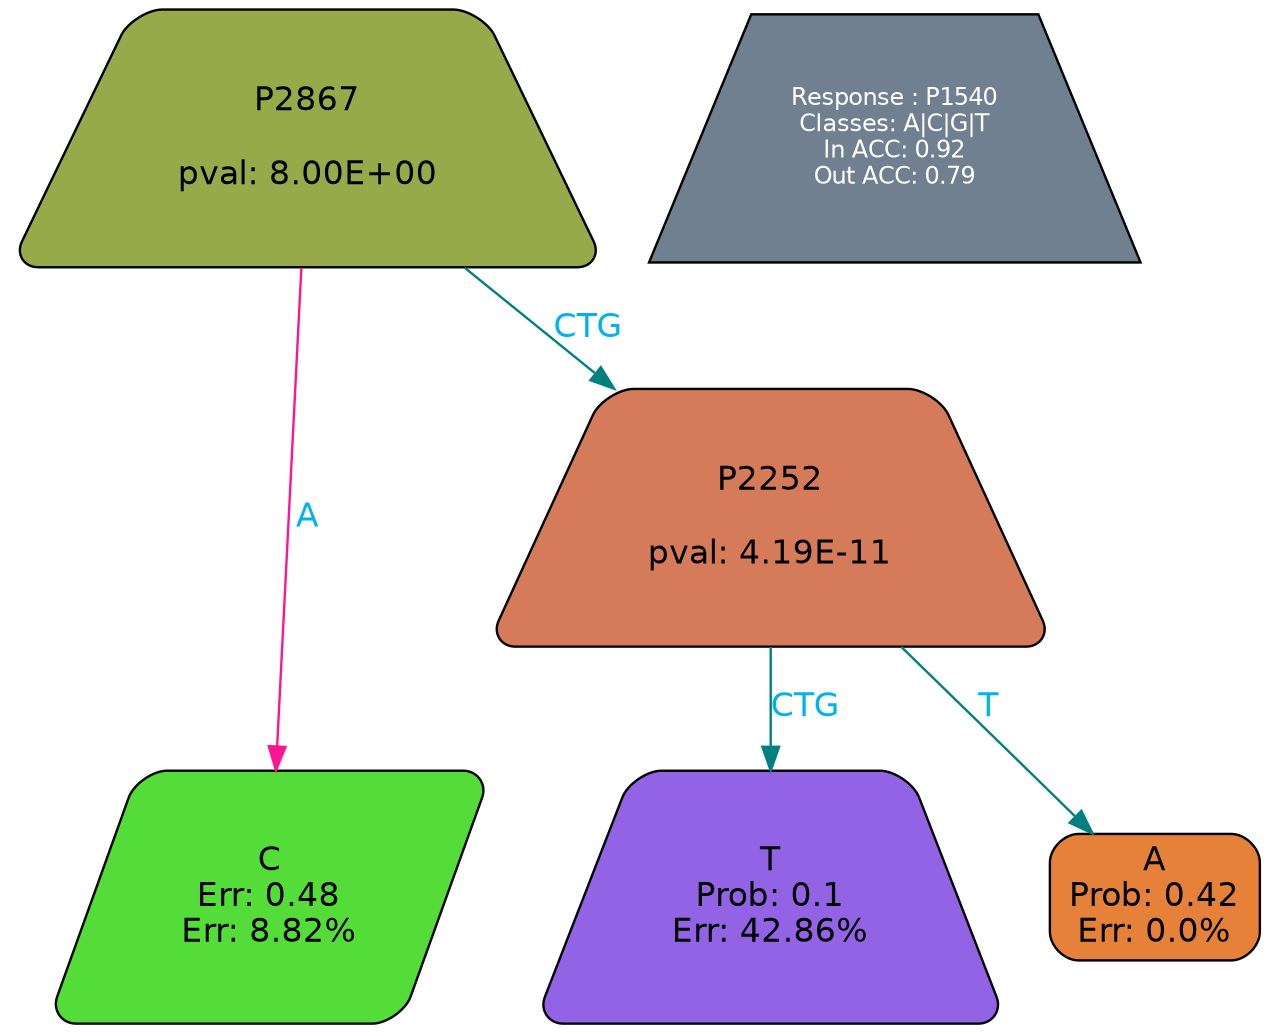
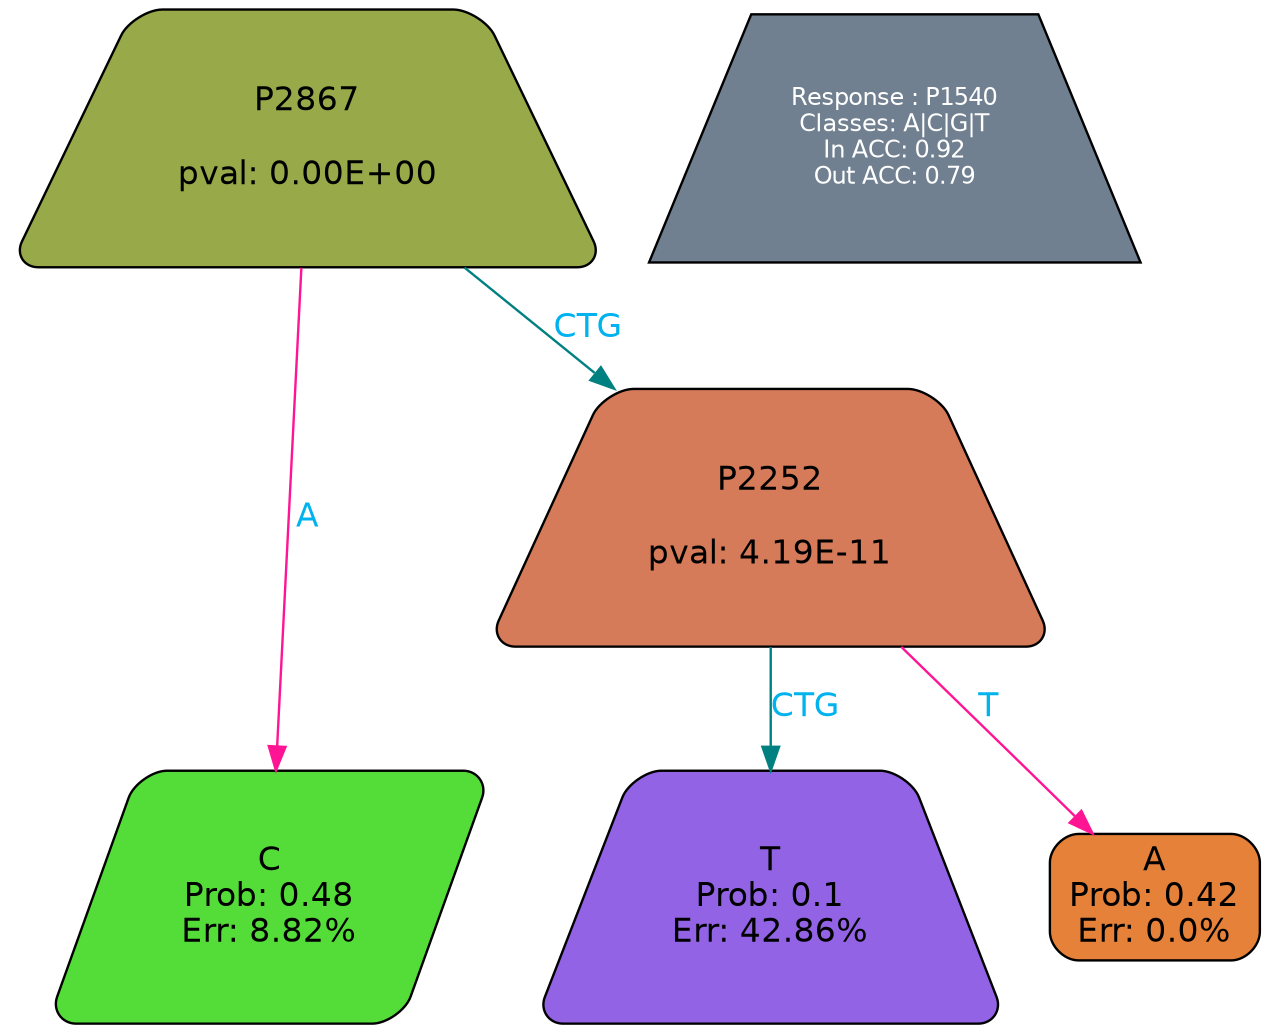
node "P2867 pval: 8.00E+00": label "P2867 pval: 8.00E+00" -> "P2867 pval: 0.00E+00"
edge "P2252 pval: 4.19E-11" -> "A Prob: 0.42 Err: 0.0%": color teal -> deeppink
node "C Err: 0.48 Err: 8.82%": label "C Err: 0.48 Err: 8.82%" -> "C Prob: 0.48 Err: 8.82%"
